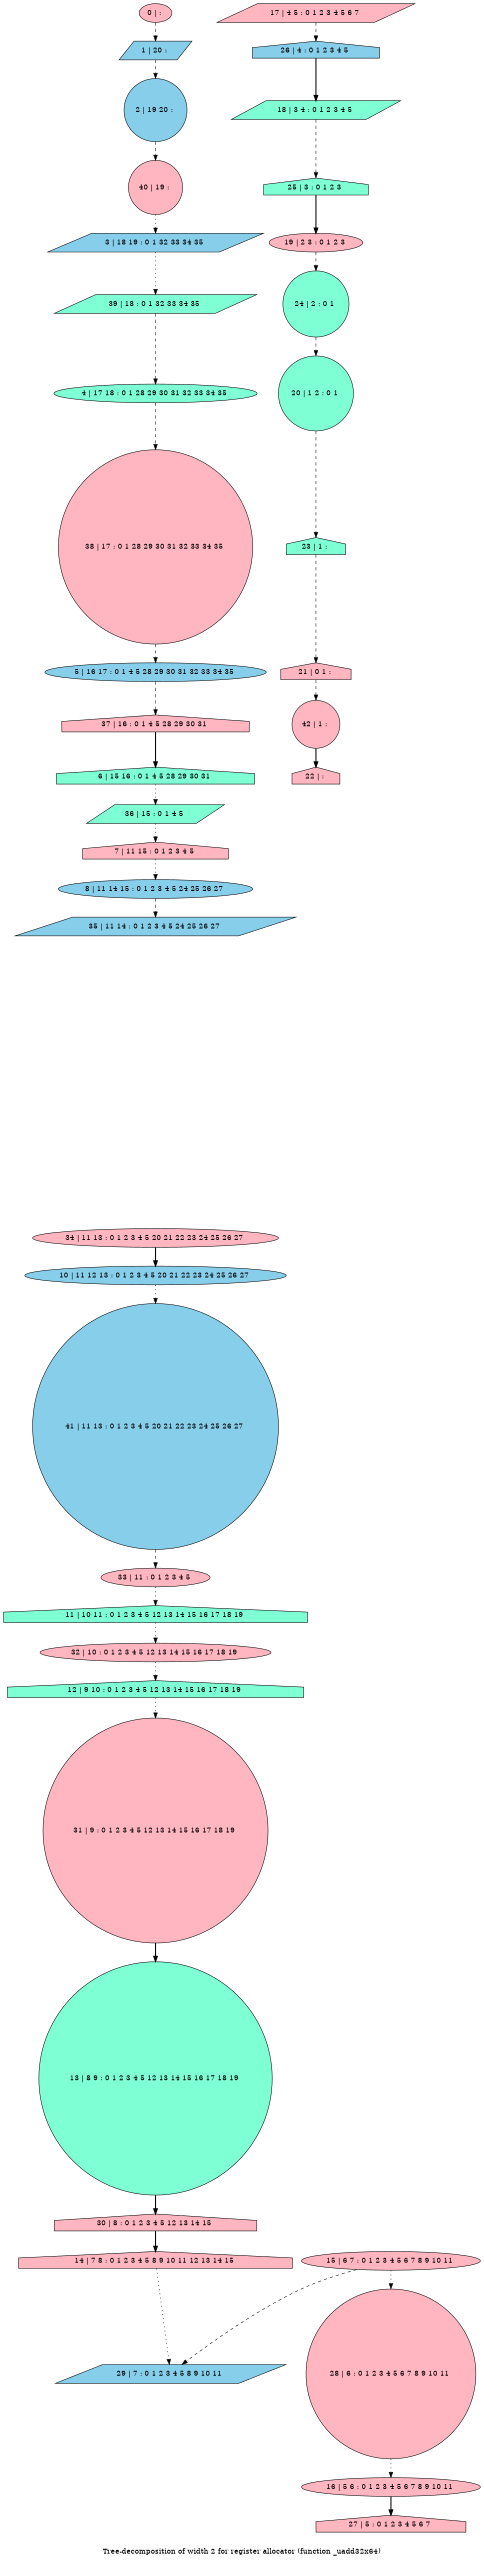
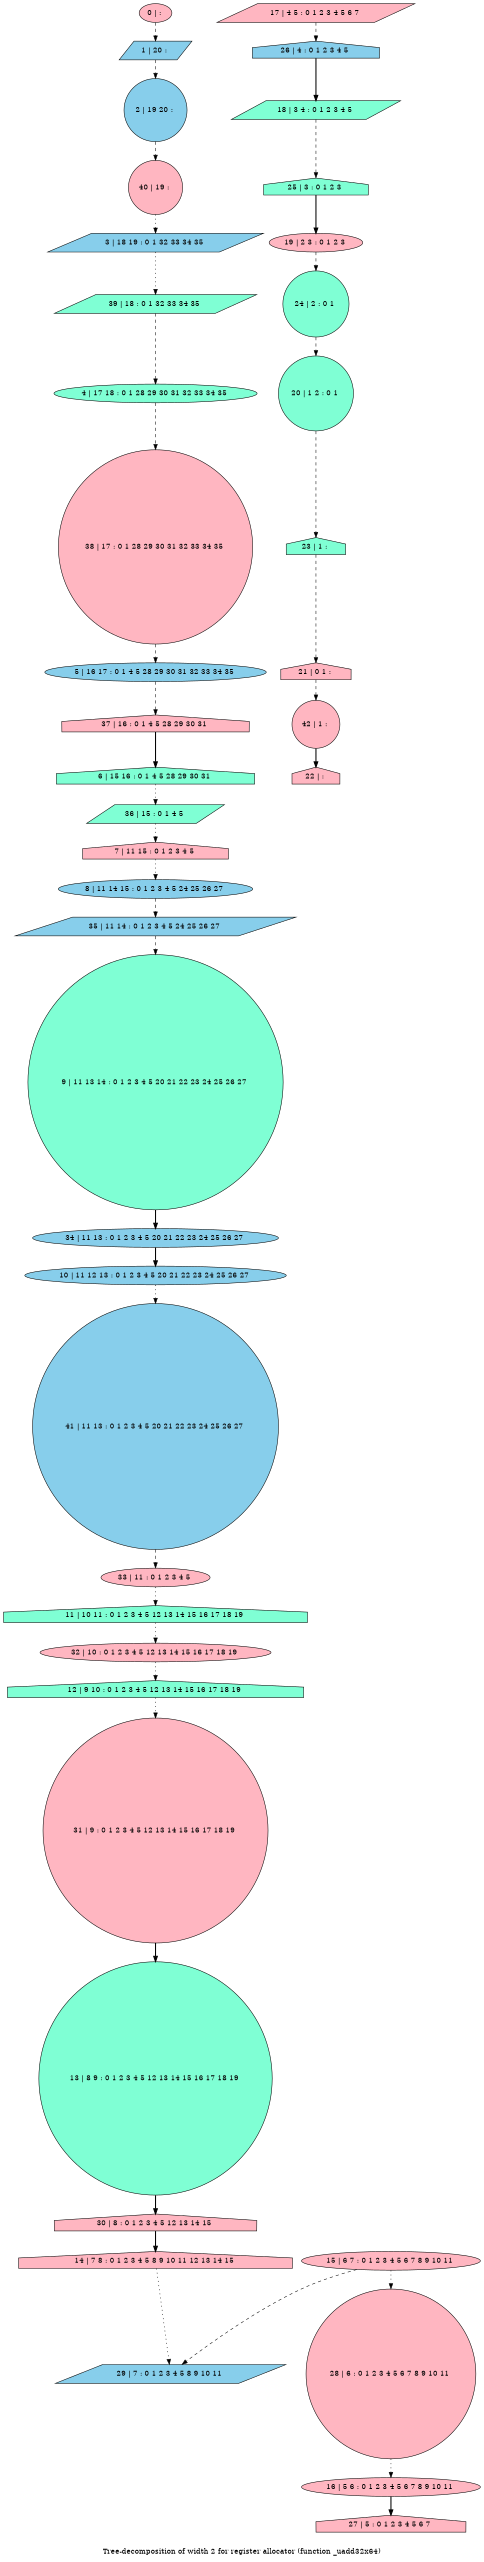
node "9 | 11 13 14 : 0 1 2 3 4 5 20 21 22 23 24 25 26 27": added
node "34 | 11 13 : 0 1 2 3 4 5 20 21 22 23 24 25 26 27": fillcolor lightpink -> skyblue
